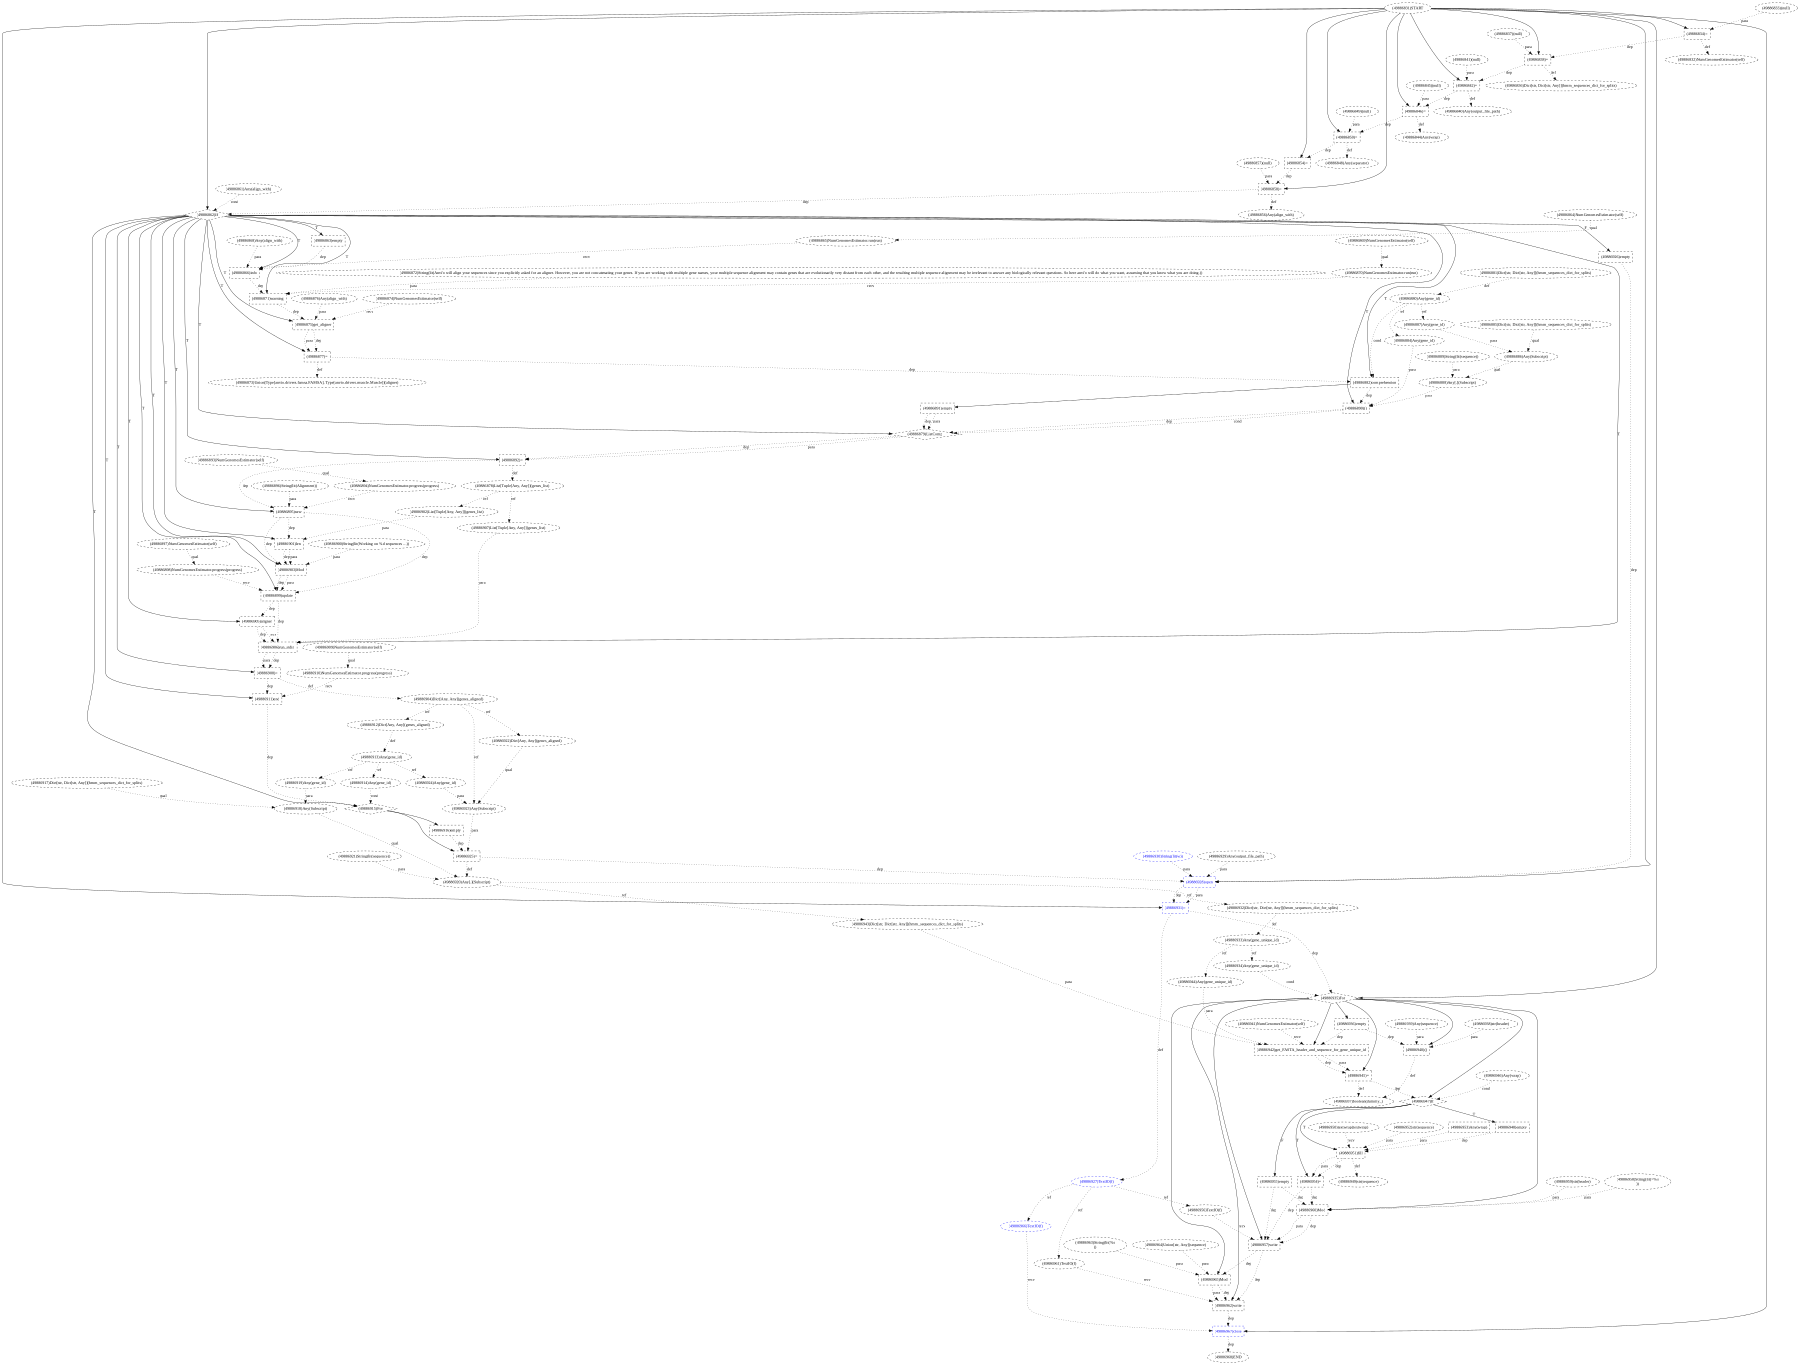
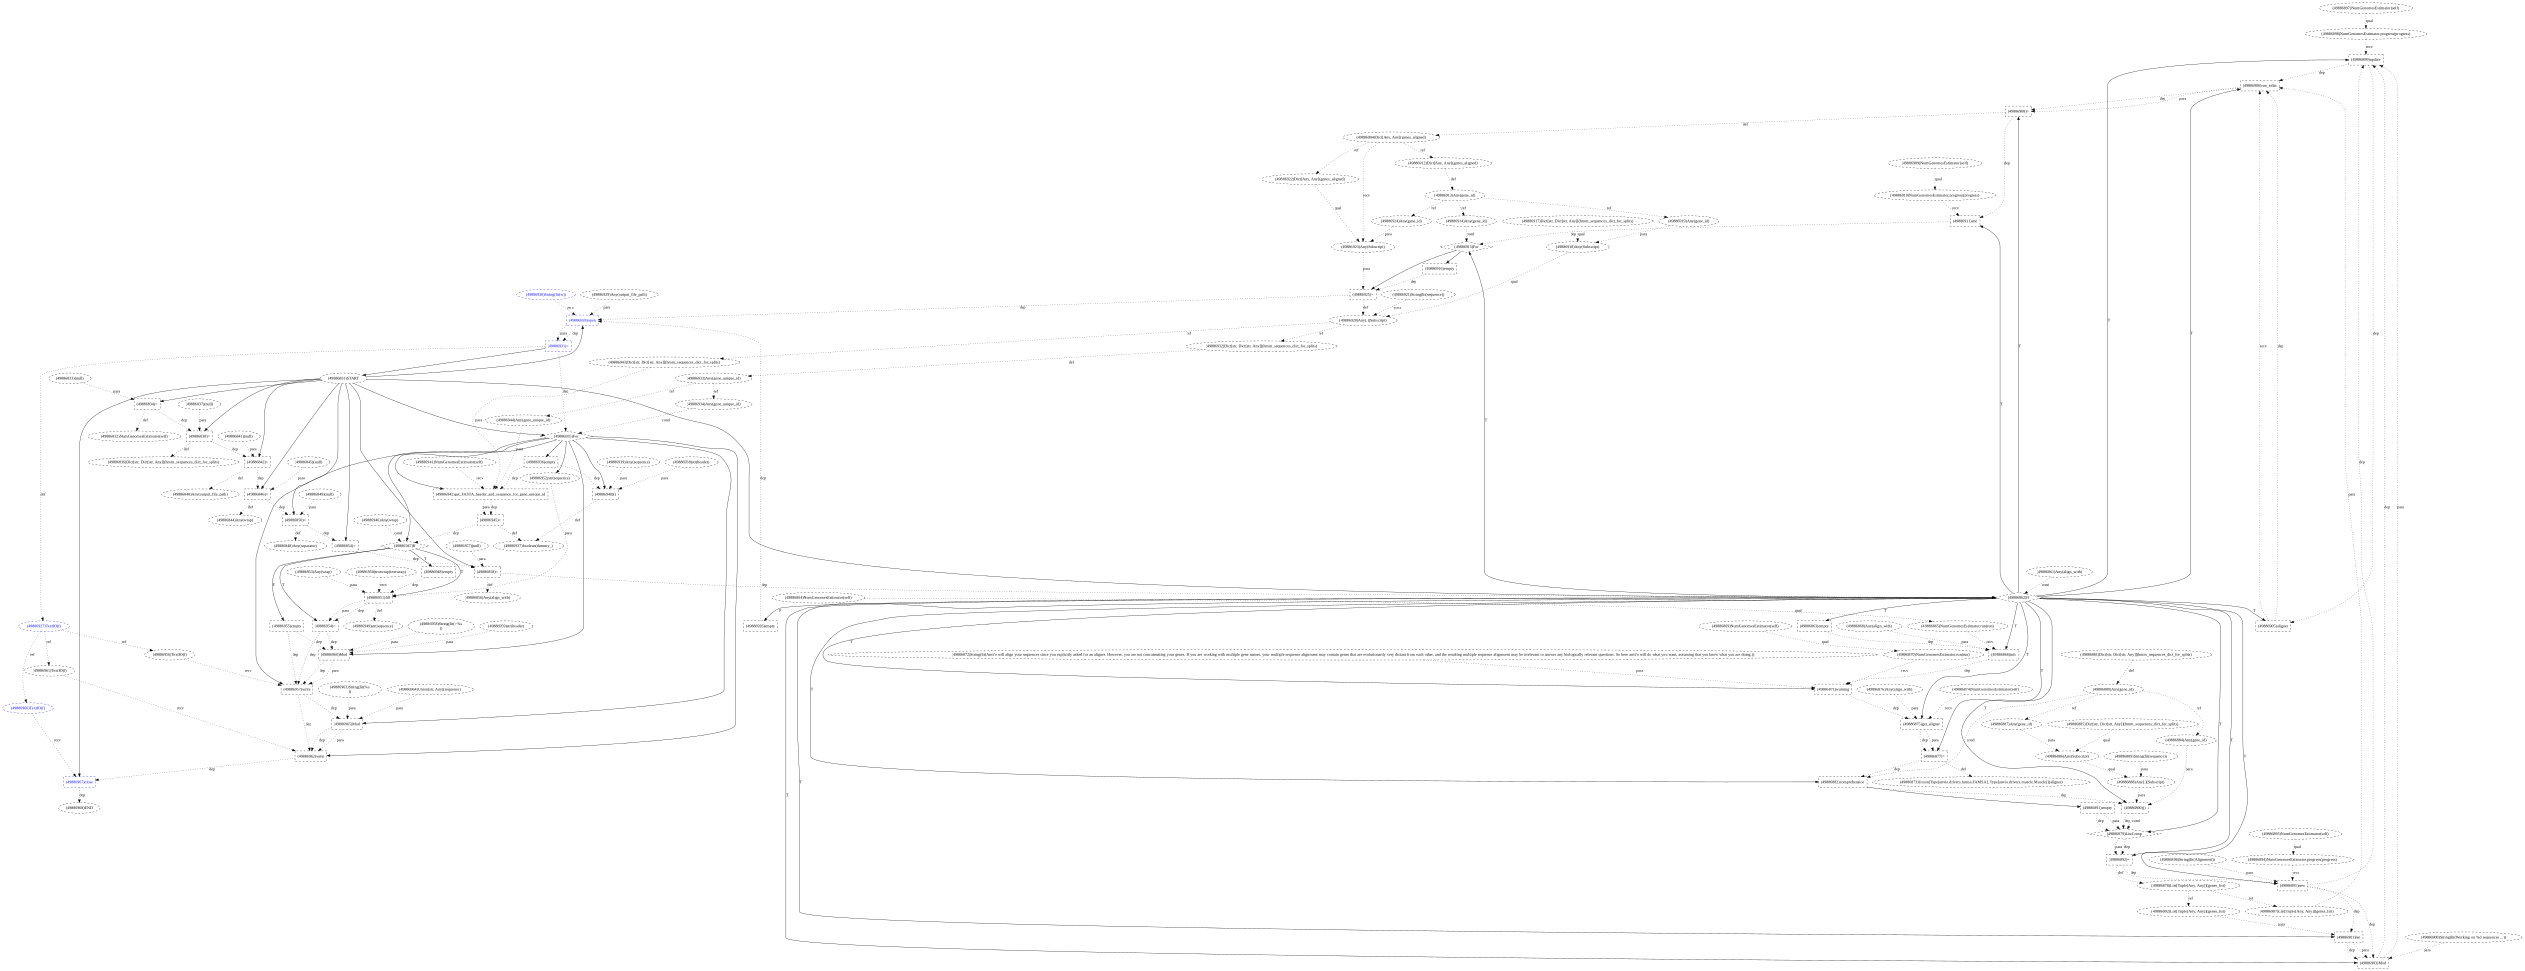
edge "(49886831)START" -> "(49886931)=": reversed
edge "(49886904)Dict[Any, Any](genes_aligned)" -> "(49886923)Any(Subscript)": label "ref" -> "recv"
edge "(49886935)For" -> "(49886945)=": now "(49886935)For" -> "(49886952)str(sequence)"
node "(49886953)Any(wrap)": shape box -> ellipse
